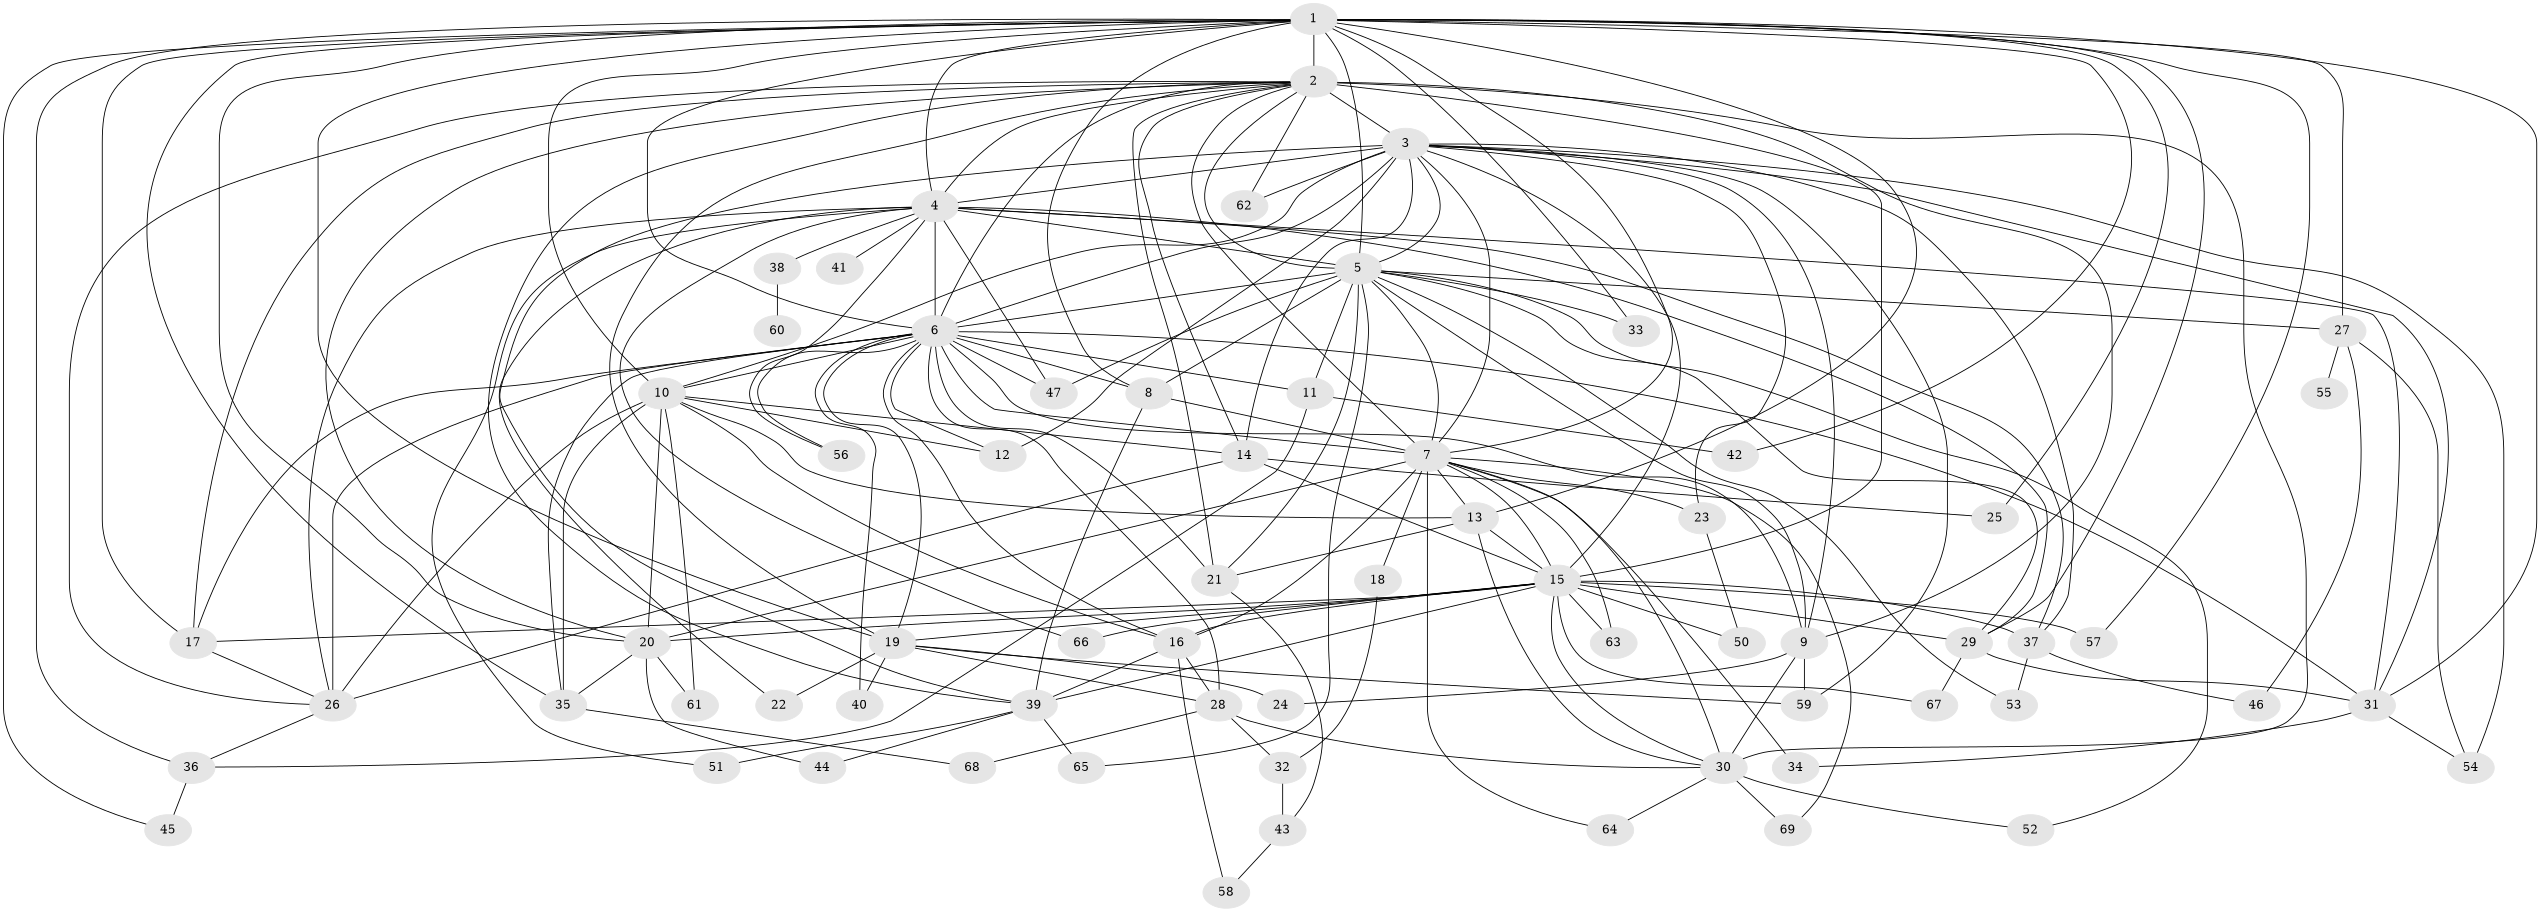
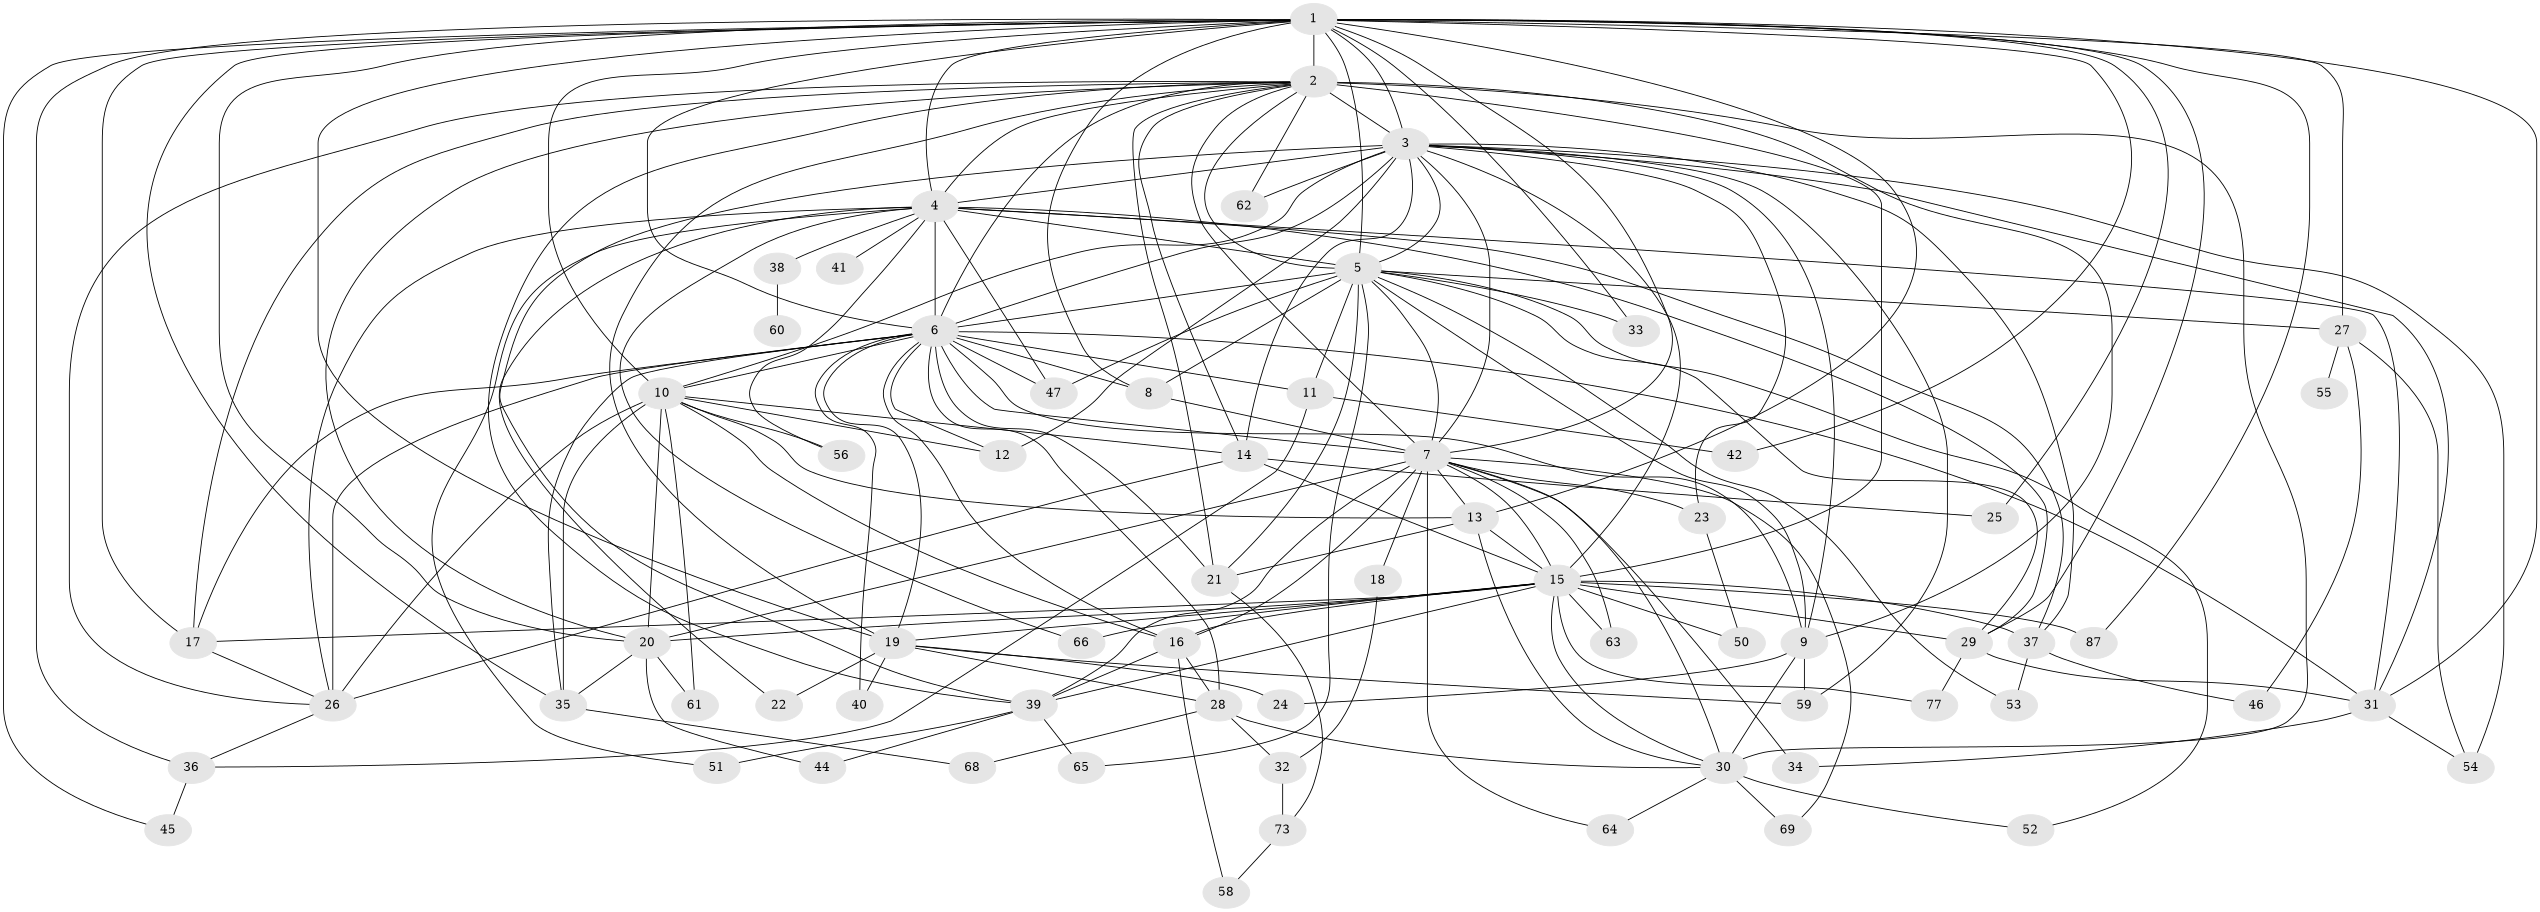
edge "1" -- "3": added
edge "6" -- "56": now "10" -- "56"
edge "8" -- "39": now "7" -- "39"
node "57": label "57" -> "87"
node "67": label "67" -> "77"
node "43": label "43" -> "73"
